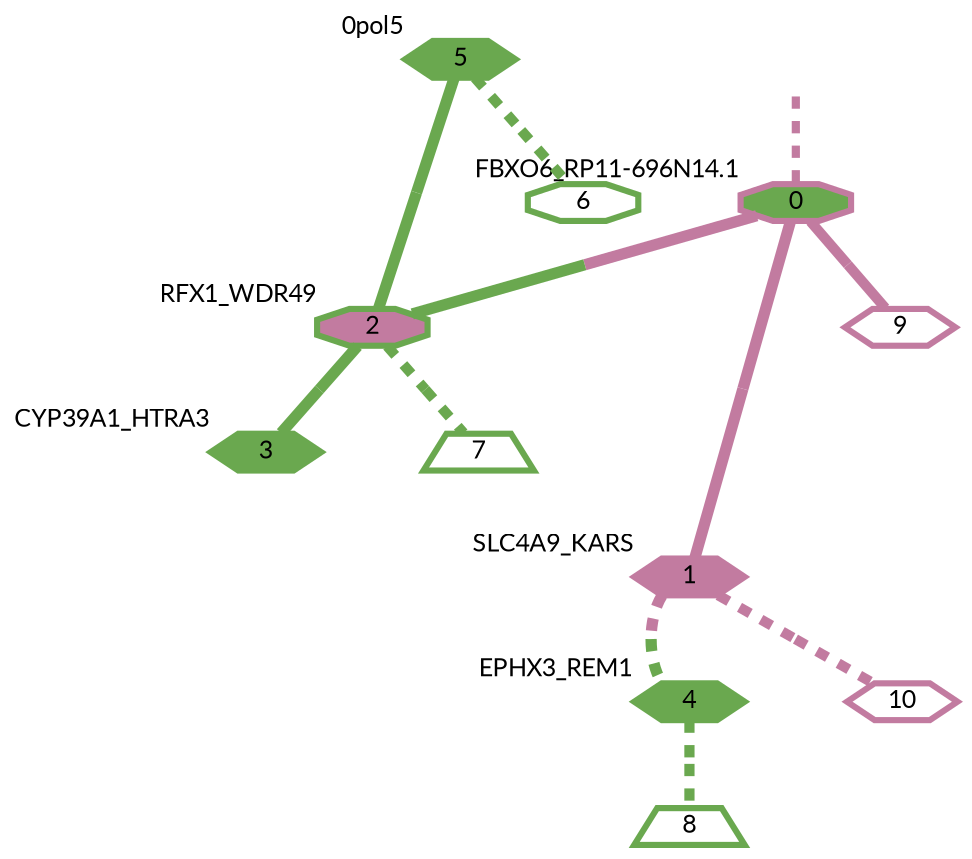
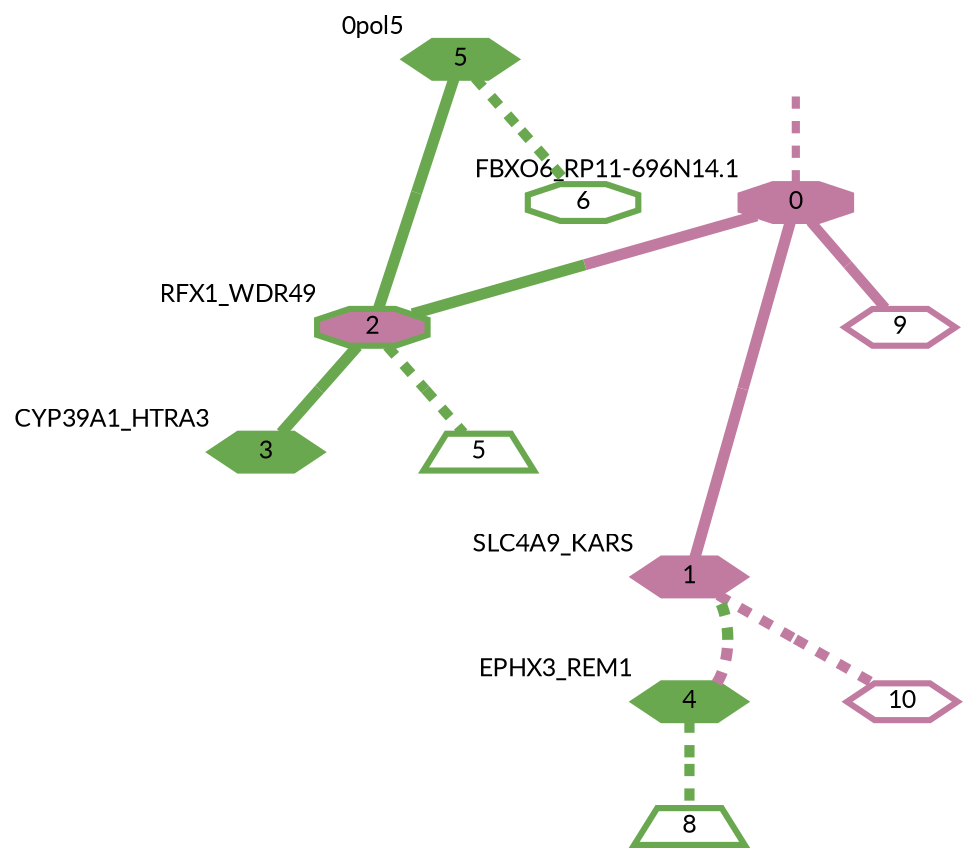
node "0 FBXO6_RP11-696N14.1": fillcolor #6aa84fff -> #c27ba0ff
node "7": label "7" -> "5"
edge "1 SLC4A9_KARS" -> "4 EPHX3_REM1": reversed
